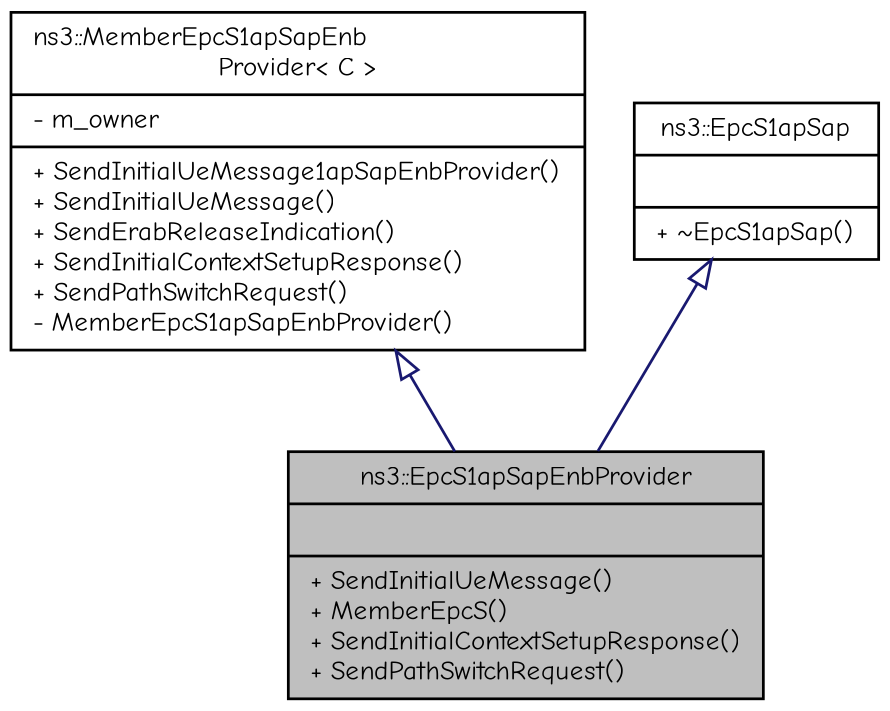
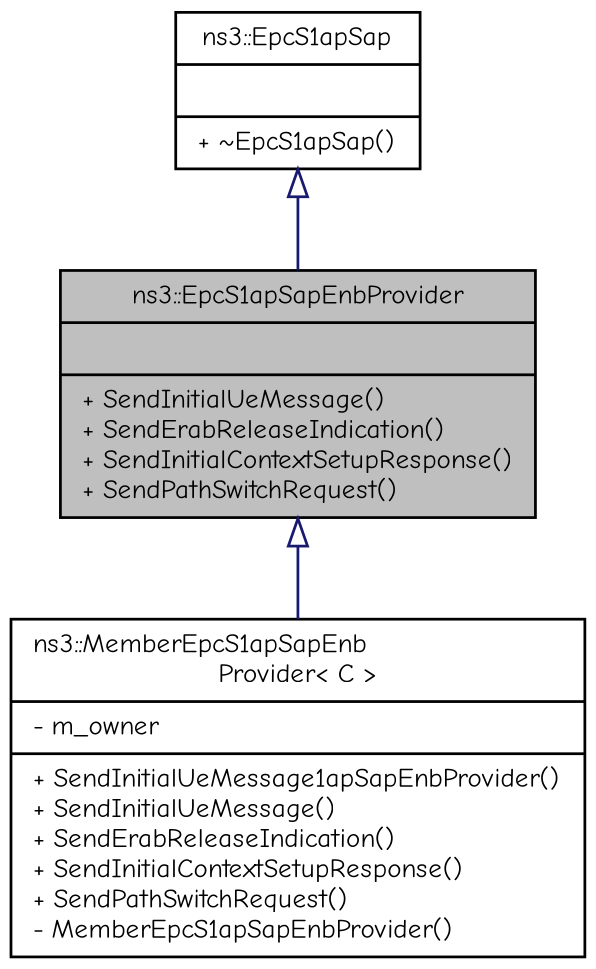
edge "ns3::EpcS1apSapEnbProvider" -> "ns3::MemberEpcS1apSapEnb": reversed
node "ns3::EpcS1apSapEnbProvider": text "+ MemberEpcS()" -> "+ SendErabReleaseIndication()"
